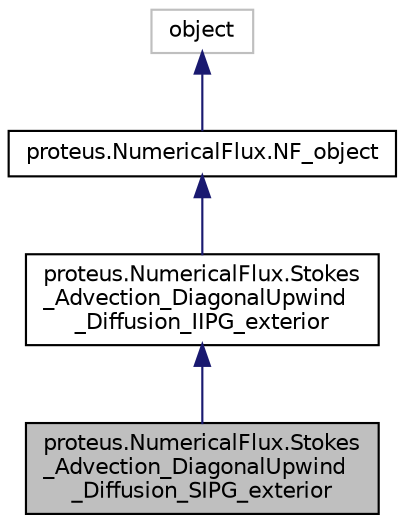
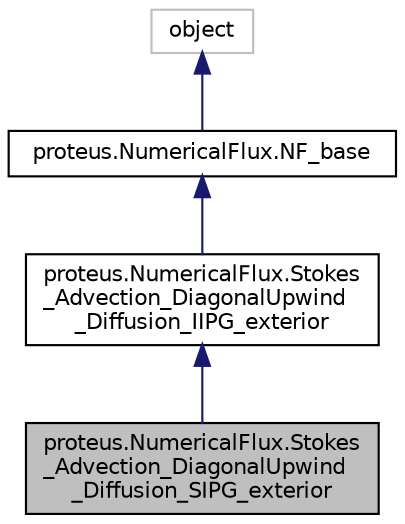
node "proteus.NumericalFlux.NF_object": label "proteus.NumericalFlux.NF_object" -> "proteus.NumericalFlux.NF_base"
